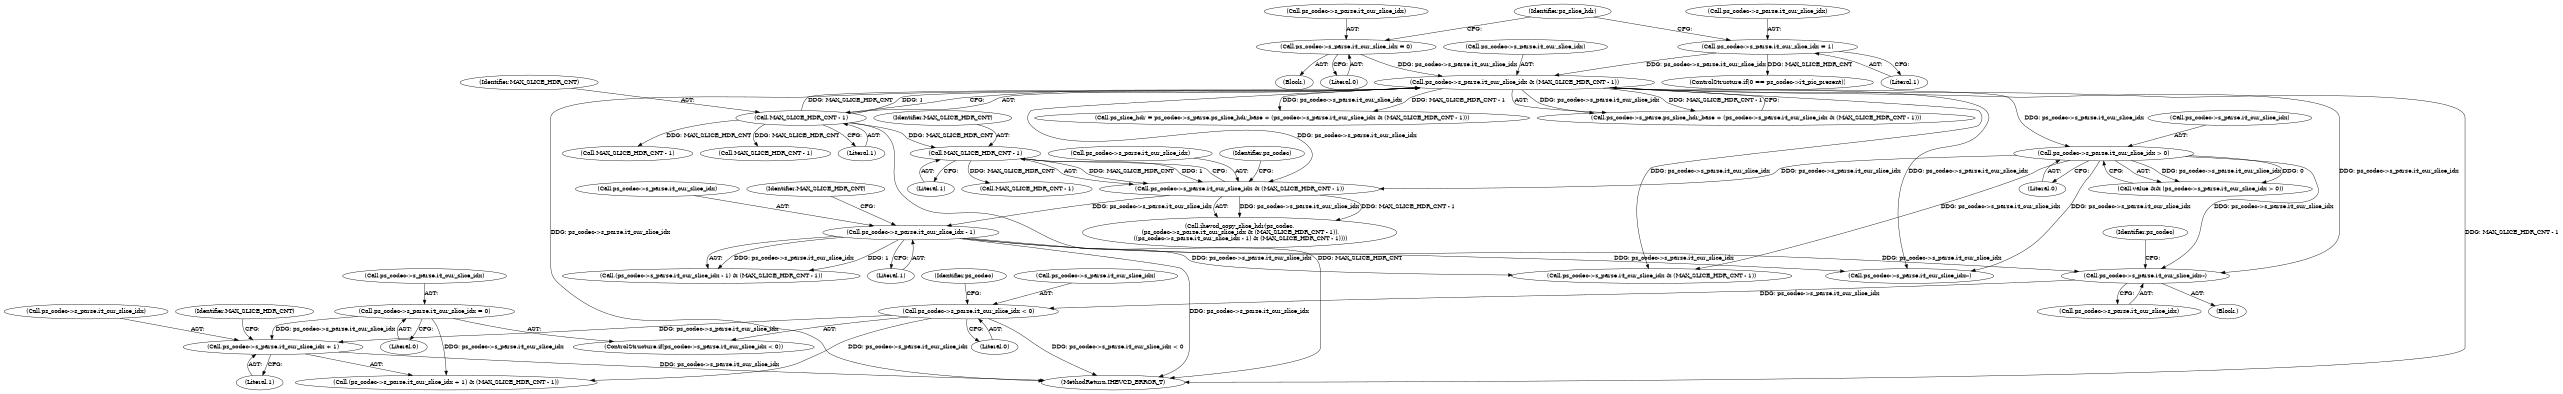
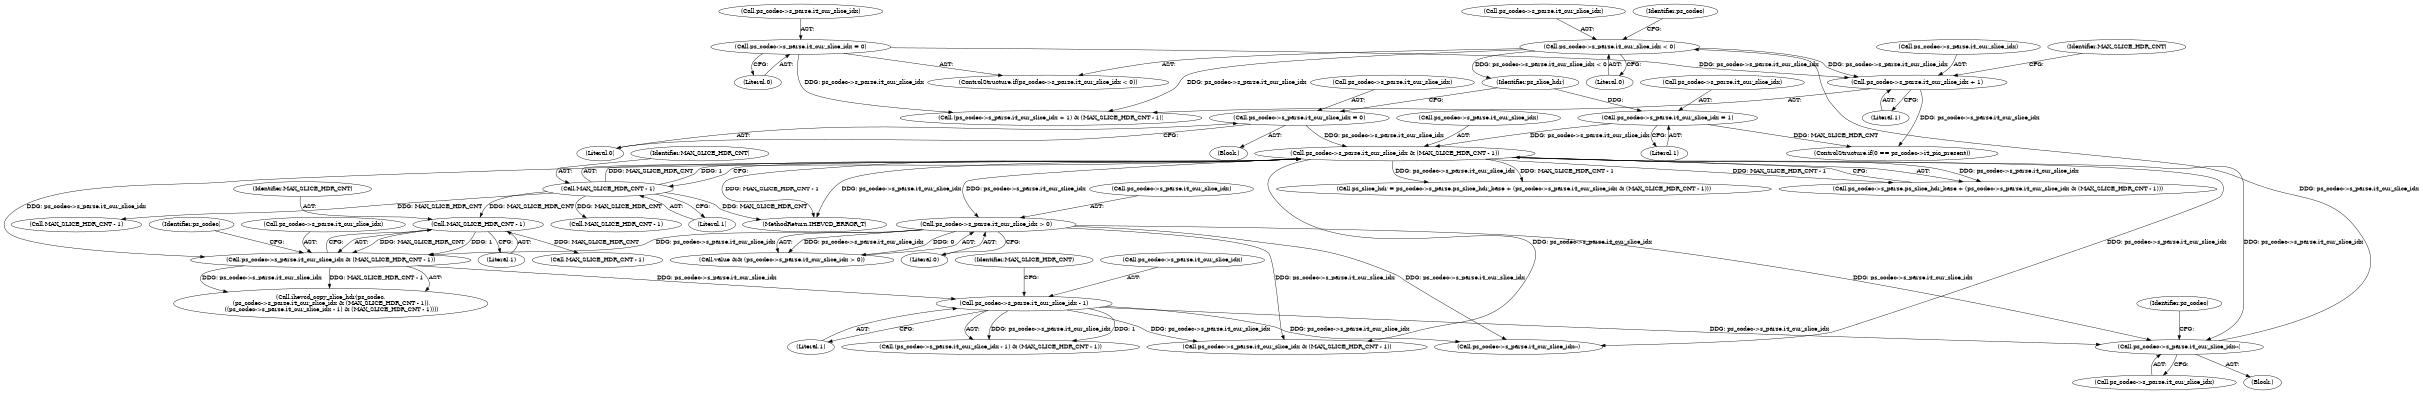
edge "(Identifier,ps_slice_hdr)" -> "(Call,ps_codec->s_parse.i4_cur_slice_idx = 1)": label "CFG: " -> "DDG: "
edge "(Call,value && (ps_codec->s_parse.i4_cur_slice_idx > 0))" -> "(Call,ps_codec->s_parse.i4_cur_slice_idx > 0)": label "CFG: " -> "AST: "
edge "(Call,ps_codec->s_parse.i4_cur_slice_idx - 1)" -> "(MethodReturn,IHEVCD_ERROR_T)": removed, label "DDG: ps_codec->s_parse.i4_cur_slice_idx"
edge "(Call,ps_codec->s_parse.i4_cur_slice_idx < 0)" -> "(MethodReturn,IHEVCD_ERROR_T)": now "(Call,ps_codec->s_parse.i4_cur_slice_idx < 0)" -> "(Identifier,ps_slice_hdr)"
edge "(Call,ps_codec->s_parse.i4_cur_slice_idx + 1)" -> "(MethodReturn,IHEVCD_ERROR_T)": now "(Call,ps_codec->s_parse.i4_cur_slice_idx + 1)" -> "(ControlStructure,if(0 == ps_codec->i4_pic_present))"
